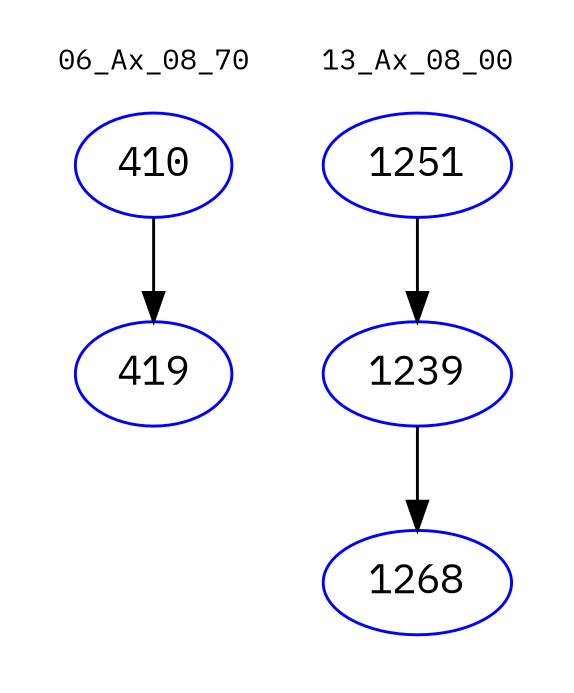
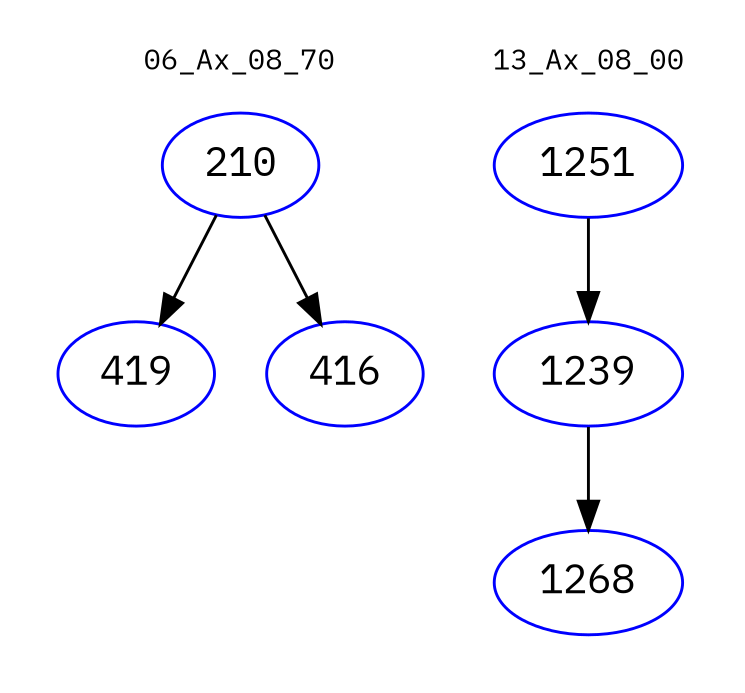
node "410": label "410" -> "210"
node "416": added
